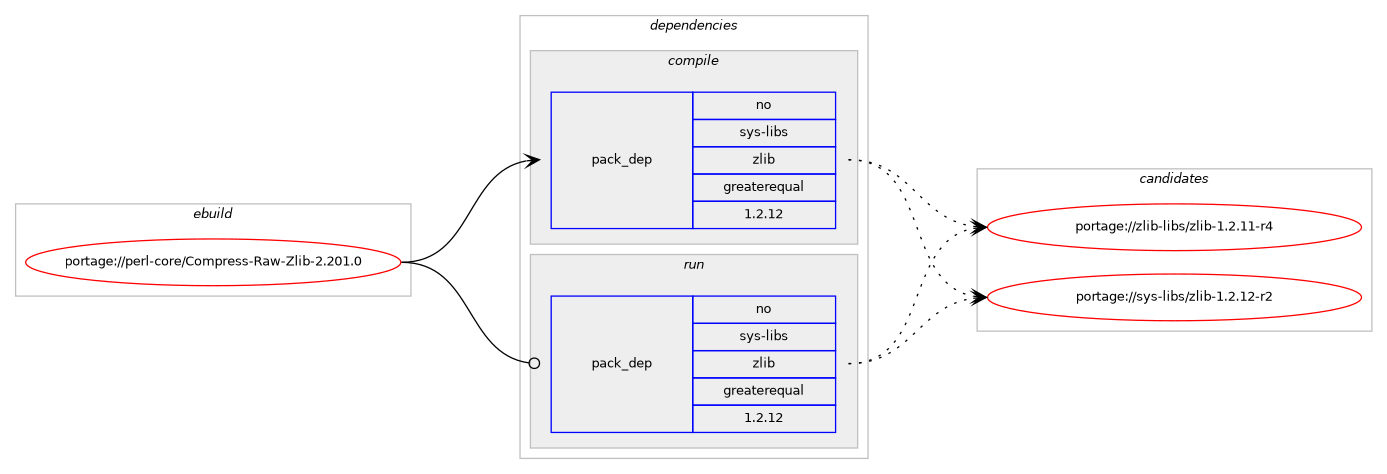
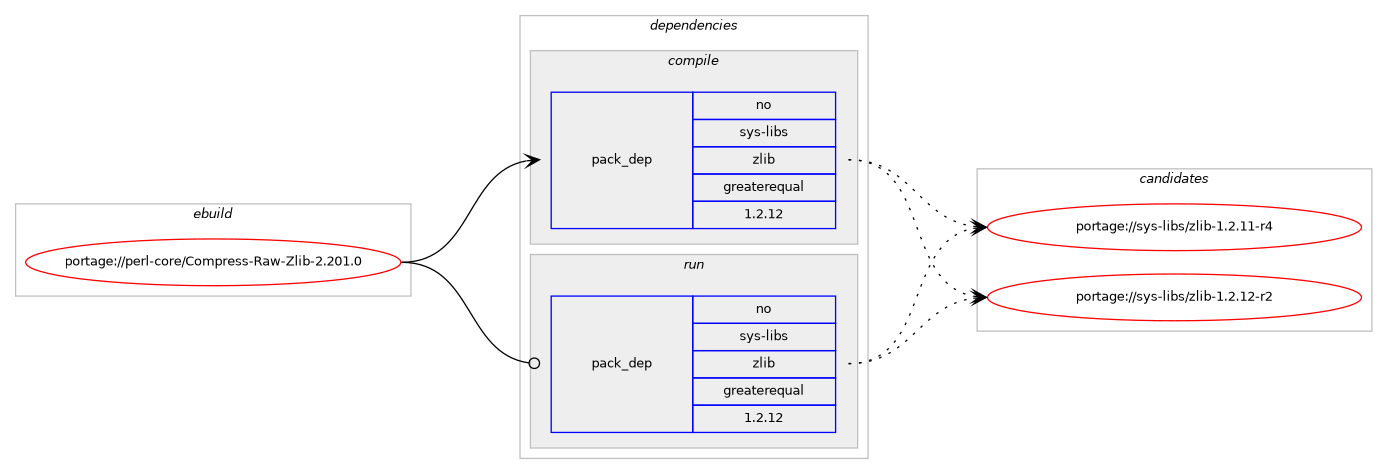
node "portage://zlib-libs/zlib-1.2.11-r4": label "portage://zlib-libs/zlib-1.2.11-r4" -> "portage://sys-libs/zlib-1.2.11-r4"
